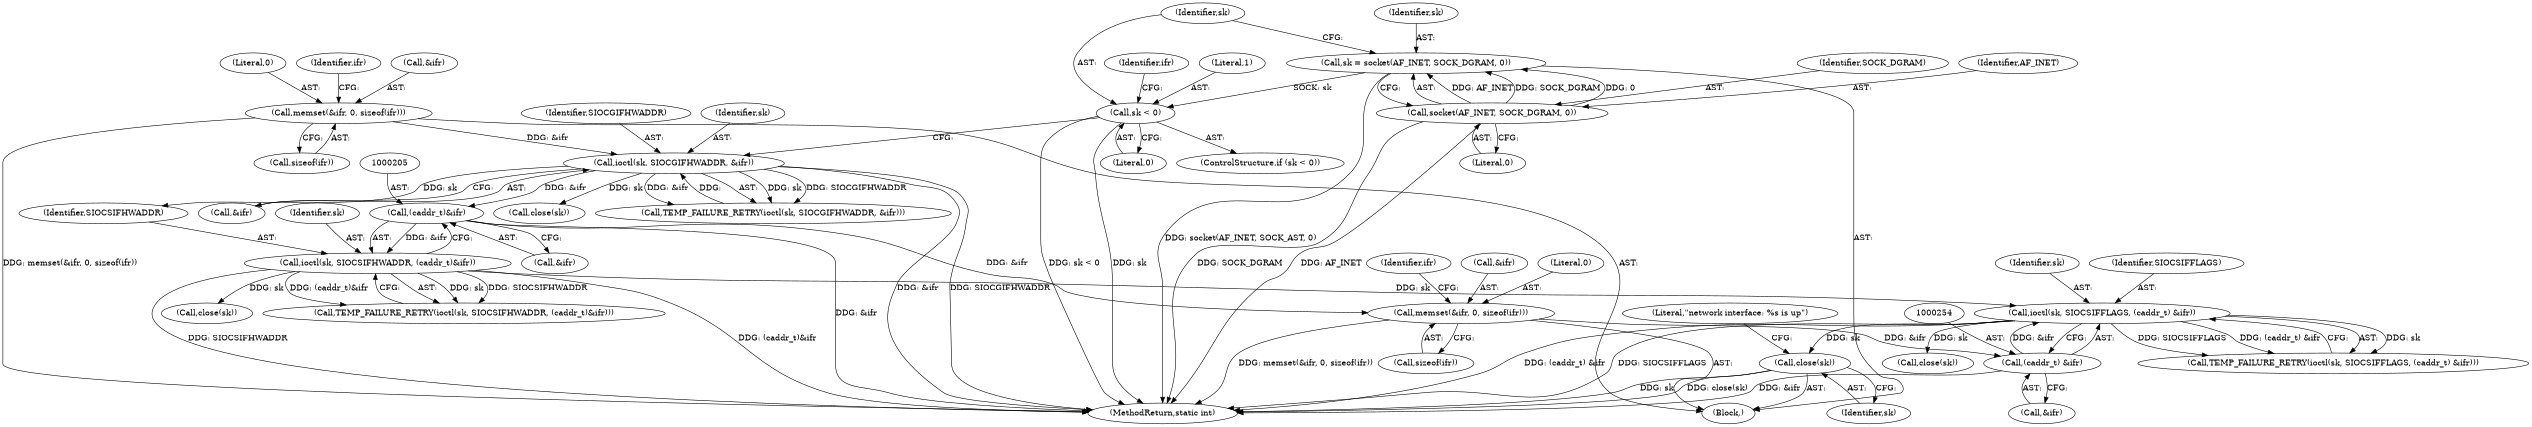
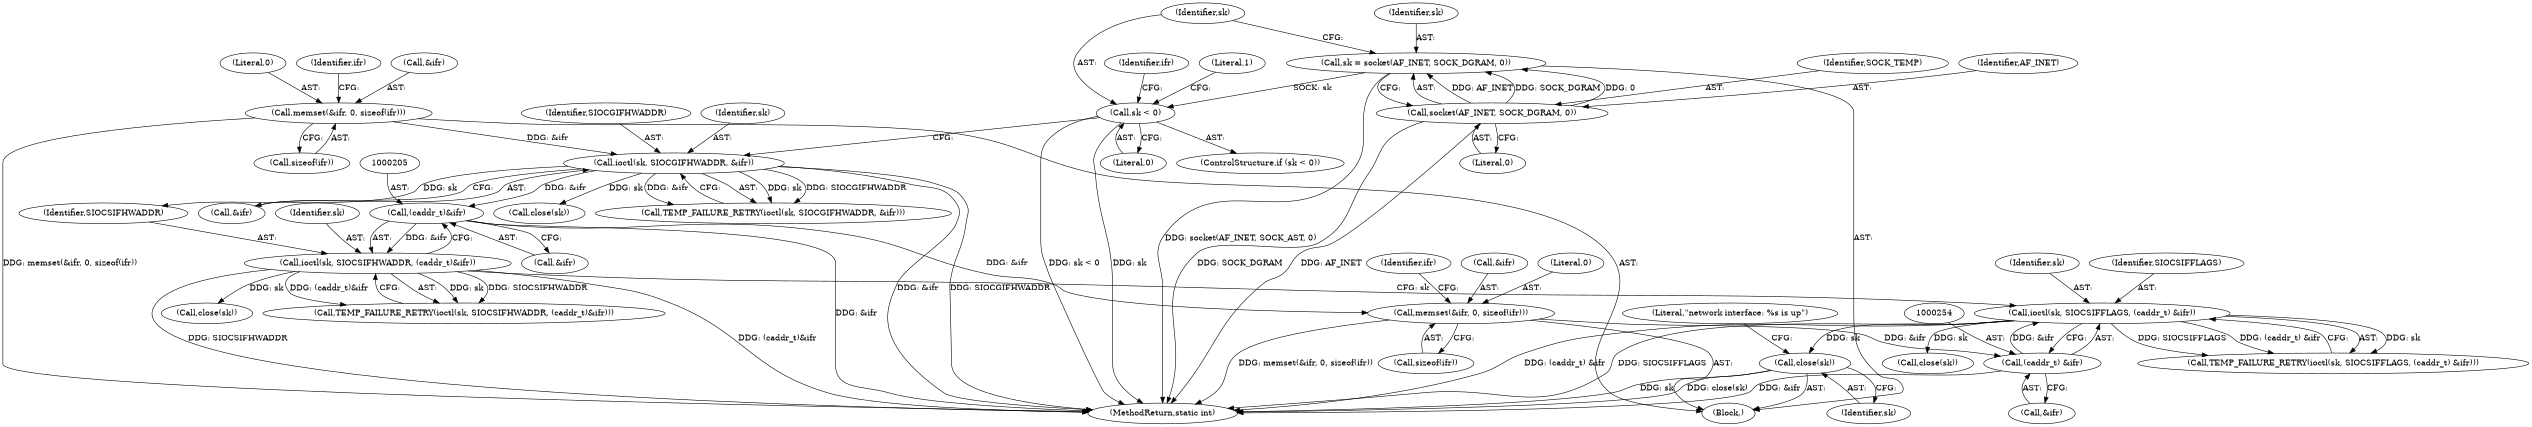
node "(Identifier,SOCK_DGRAM)": label "(Identifier,SOCK_DGRAM)" -> "(Identifier,SOCK_TEMP)"
edge "(Literal,1)" -> "(Call,sk < 0)": label "AST: " -> "CFG: "
edge "(Call,TEMP_FAILURE_RETRY(ioctl(sk, SIOCGIFHWADDR, &ifr)))" -> "(Call,ioctl(sk, SIOCGIFHWADDR, &ifr))": label "DDG: " -> "CFG: "
edge "(Call,ioctl(sk, SIOCSIFHWADDR, (caddr_t)&ifr))" -> "(Call,ioctl(sk, SIOCSIFFLAGS, (caddr_t) &ifr))": label "DDG: sk" -> "CFG: sk"
